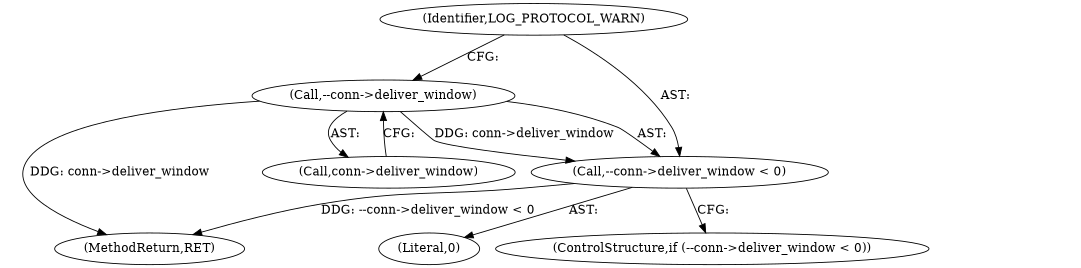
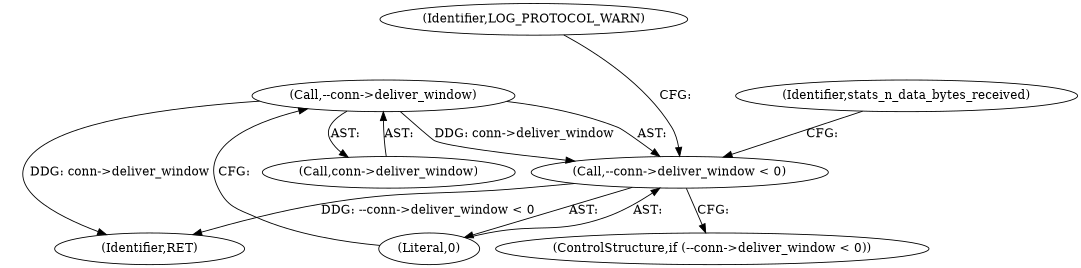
edge "(Identifier,LOG_PROTOCOL_WARN)" -> "(Call,--conn->deliver_window)": now "(Literal,0)" -> "(Call,--conn->deliver_window)"
edge "(Identifier,LOG_PROTOCOL_WARN)" -> "(Call,--conn->deliver_window < 0)": label "AST: " -> "CFG: "
node "(Identifier,stats_n_data_bytes_received)": added
edge "(Call,conn->deliver_window)" -> "(Call,--conn->deliver_window)": label "CFG: " -> "AST: "
edge "(Literal,0)" -> "(Call,--conn->deliver_window < 0)": added, label "AST:"
node "(MethodReturn,RET)": label "(MethodReturn,RET)" -> "(Identifier,RET)"
